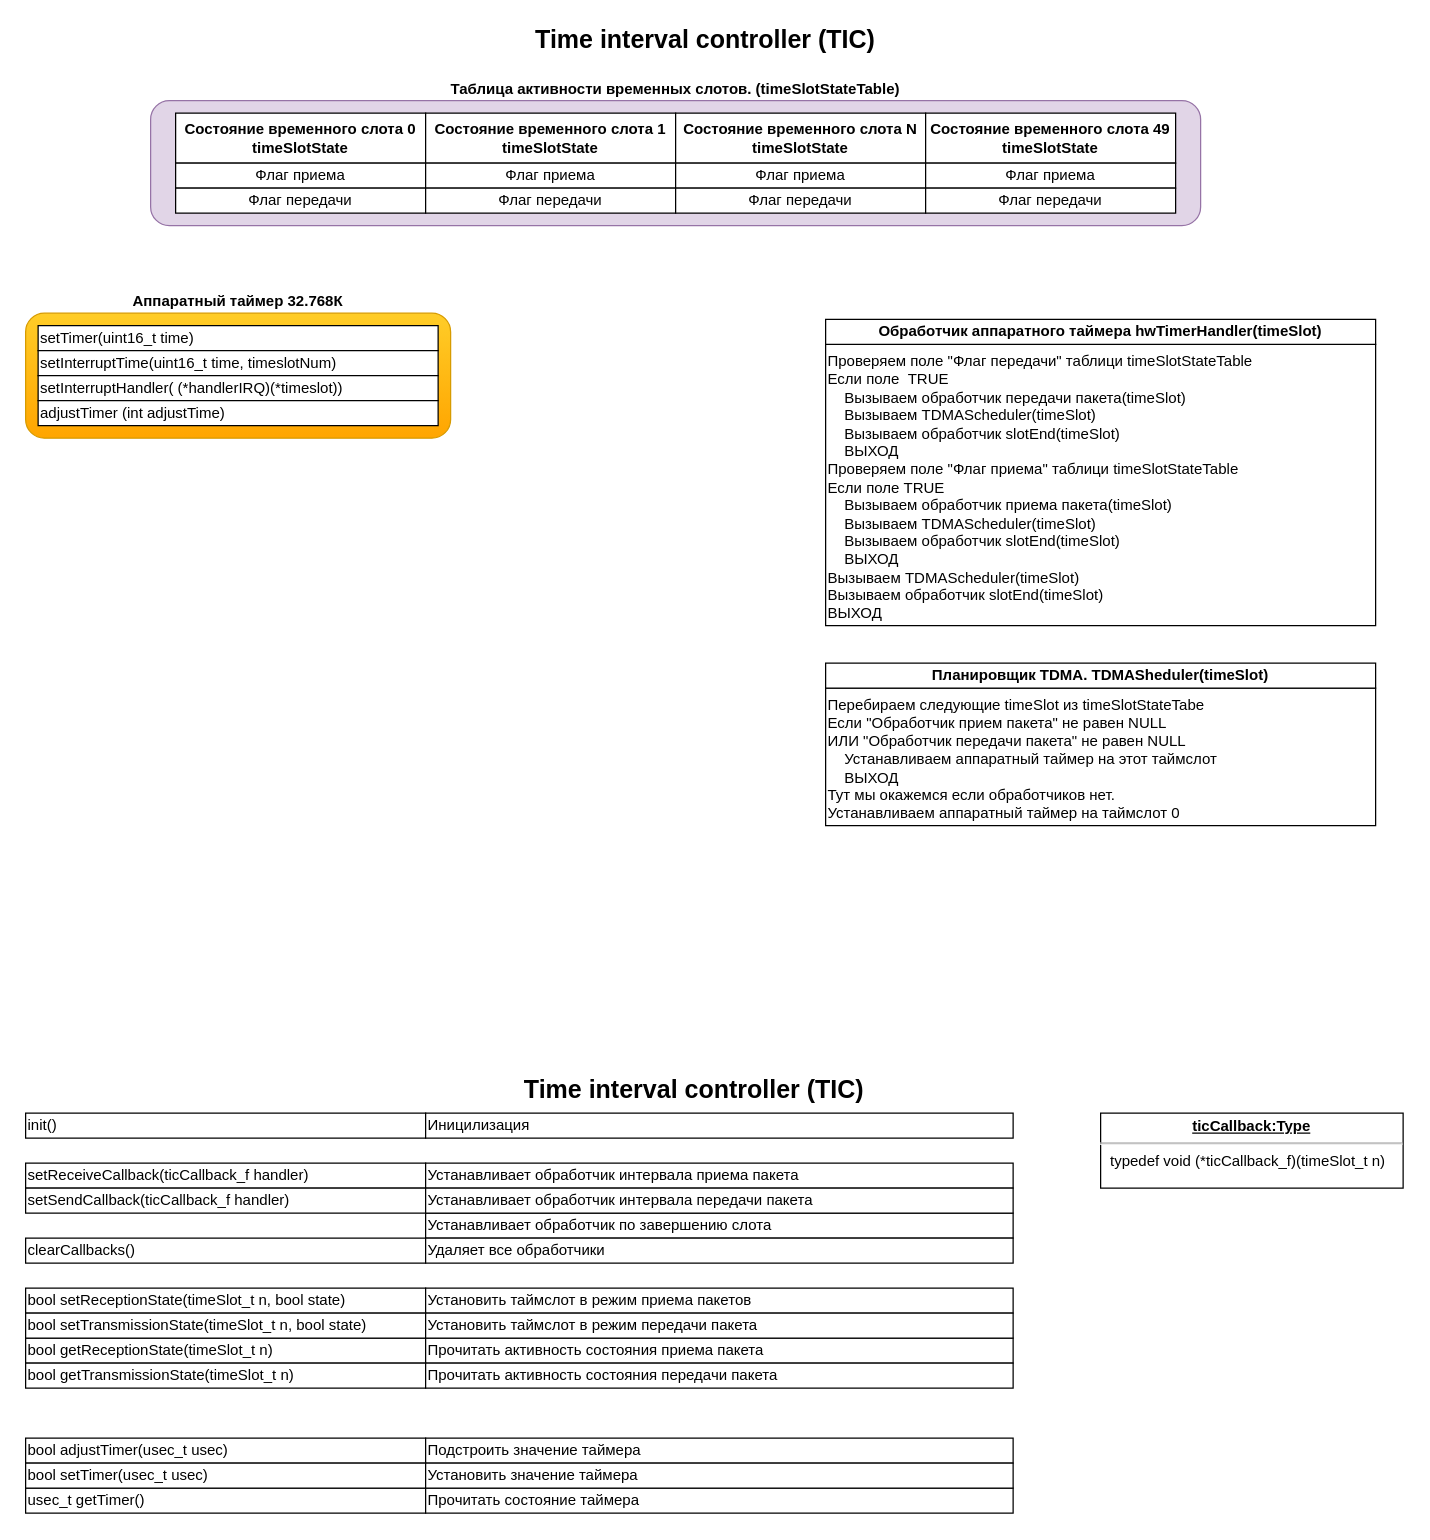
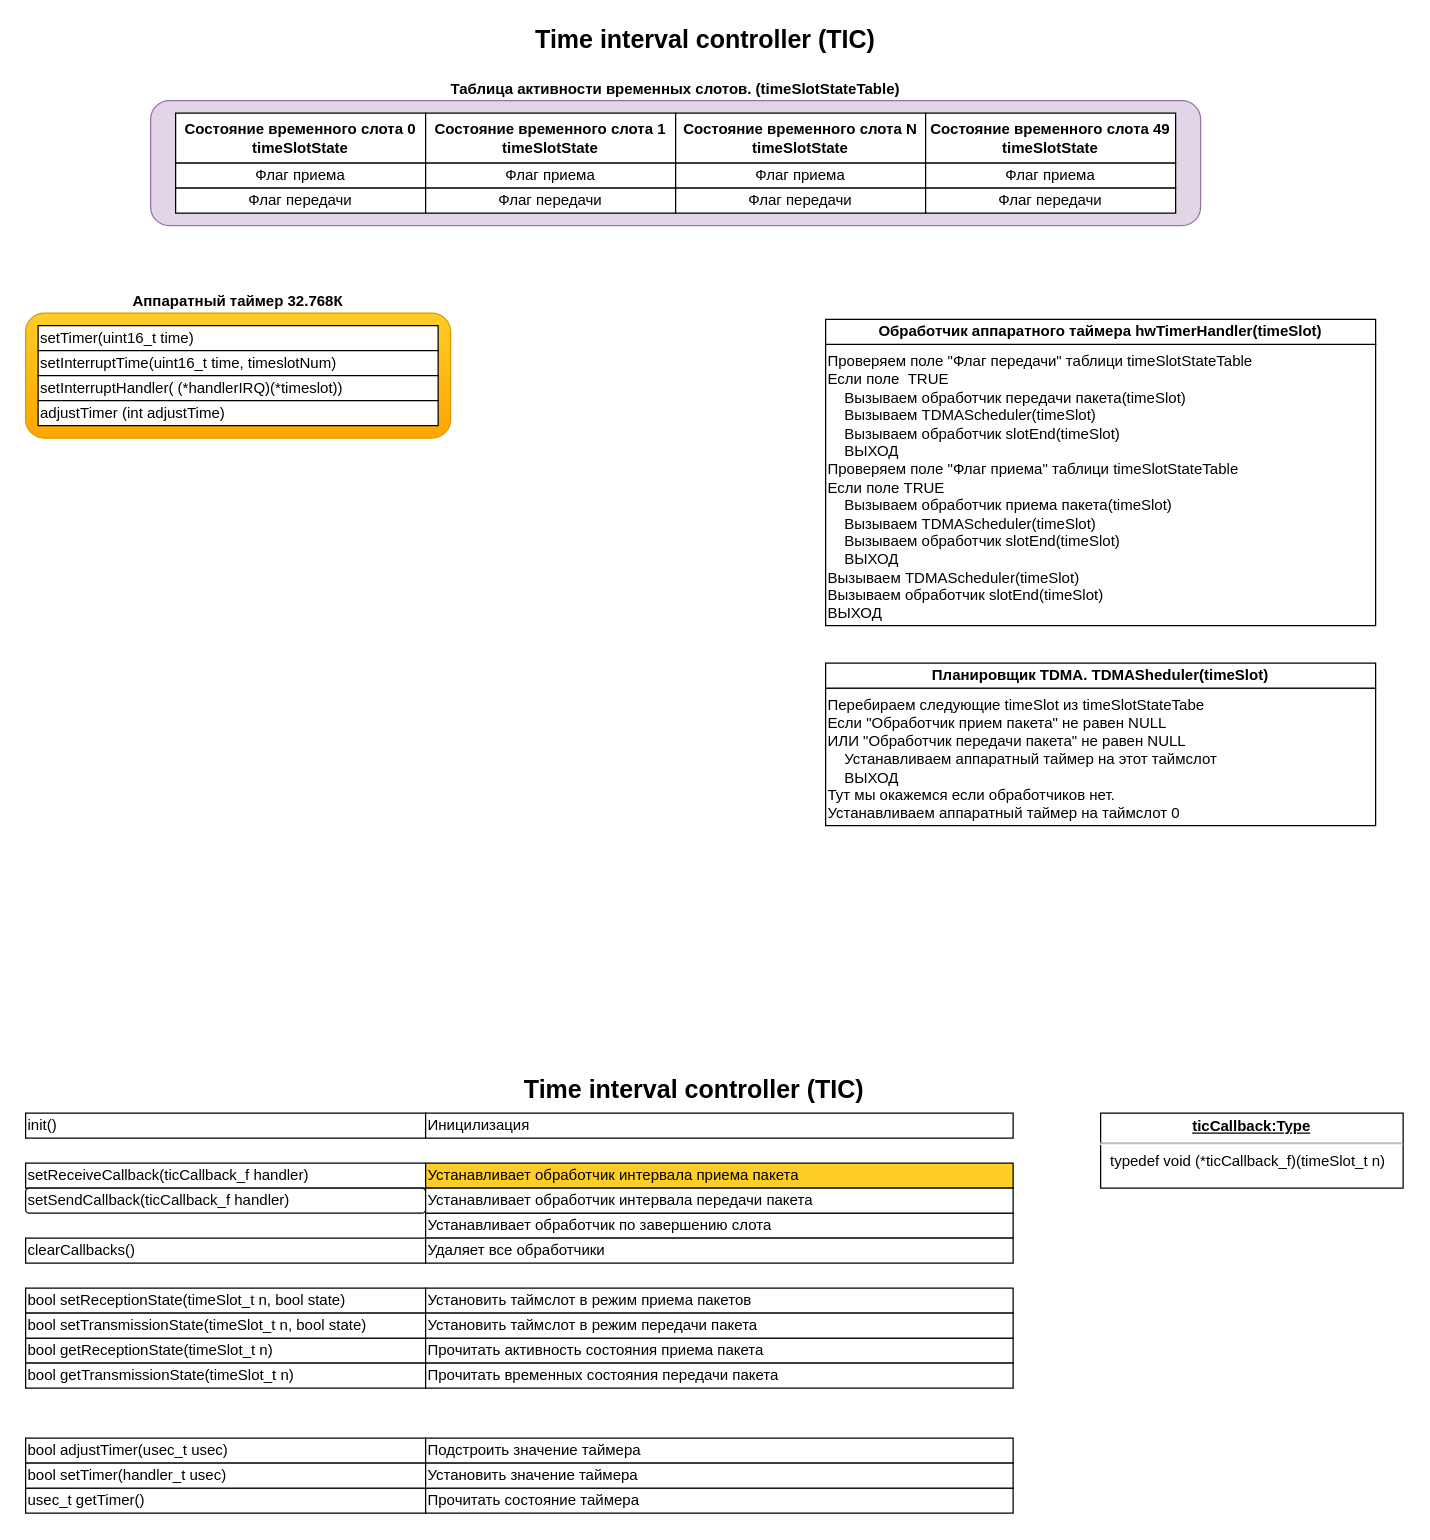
node "Устанавливает обработчик интервала приема пакета": fillcolor #ffffff -> #ffcd28
node "setSendCallback(ticCallback_f handler)": shape rectangle -> rounded rectangle
node "Прочитать активность состояния передачи пакета": label "Прочитать активность состояния передачи пакета" -> "Прочитать временных состояния передачи пакета"
node "bool setTimer(usec_t usec)": label "bool setTimer(usec_t usec)" -> "bool setTimer(handler_t usec)"
